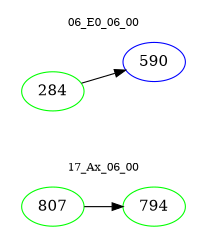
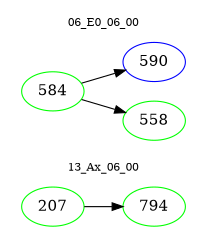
node "284": label "284" -> "584"
node "558": added
cluster "17_Ax_06_00": label "17_Ax_06_00" -> "13_Ax_06_00"
node "807": label "807" -> "207"
